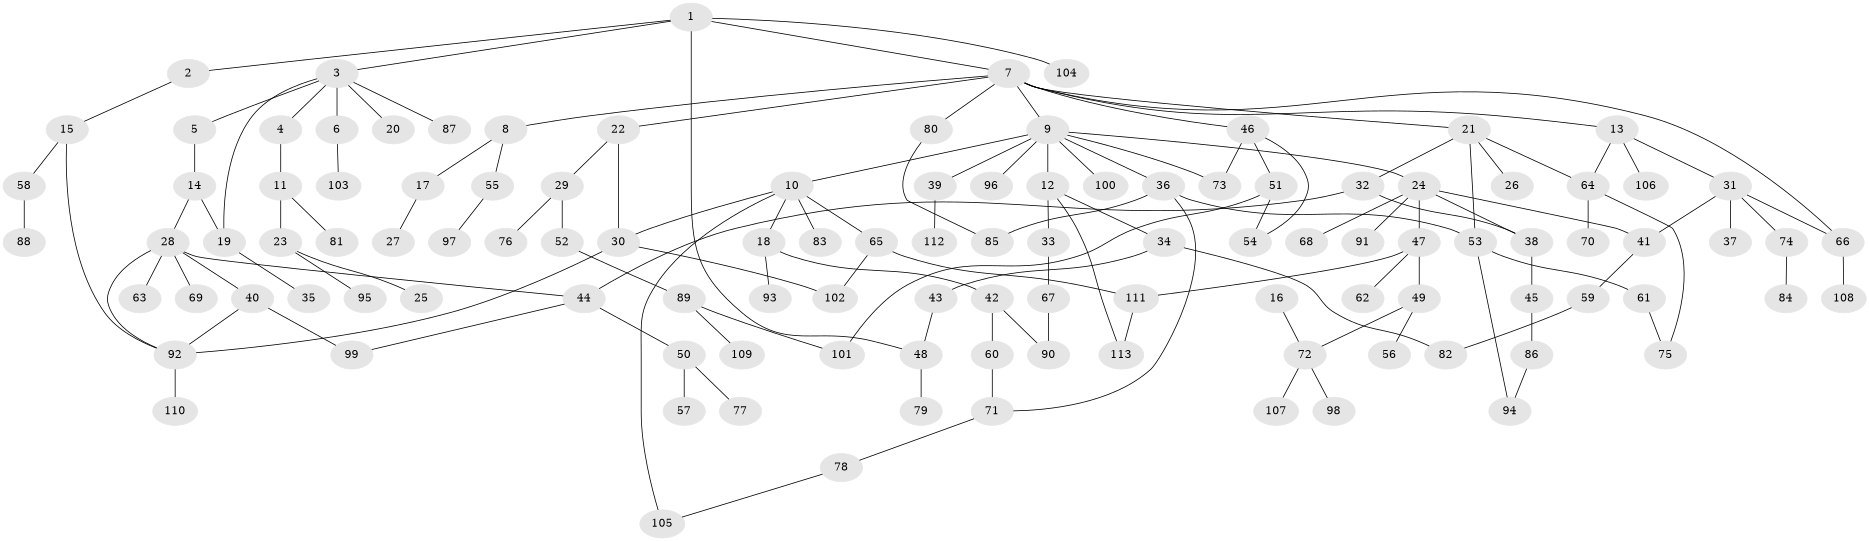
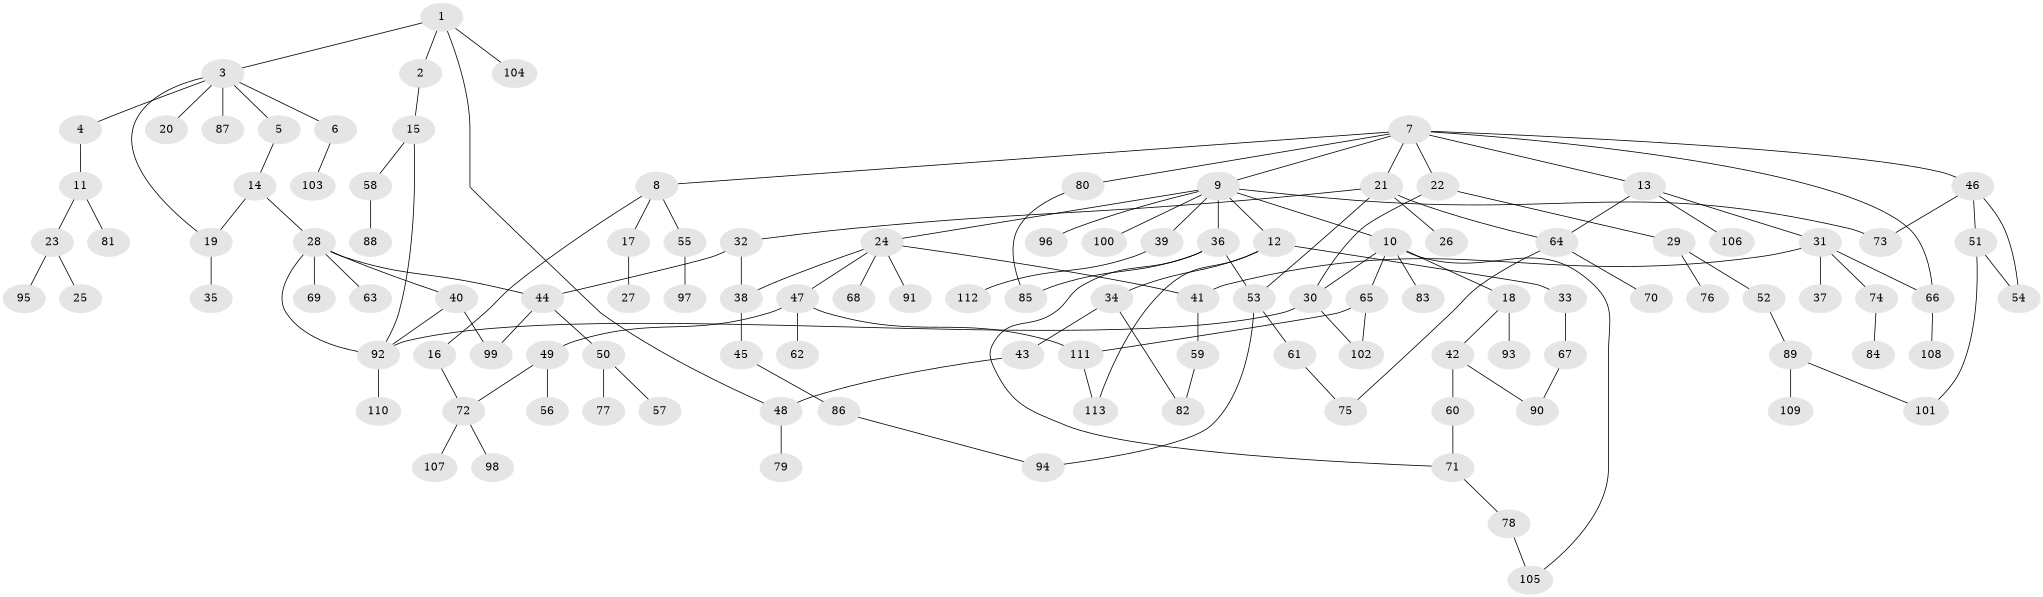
edge "1" -- "7": removed
edge "8" -- "16": added
